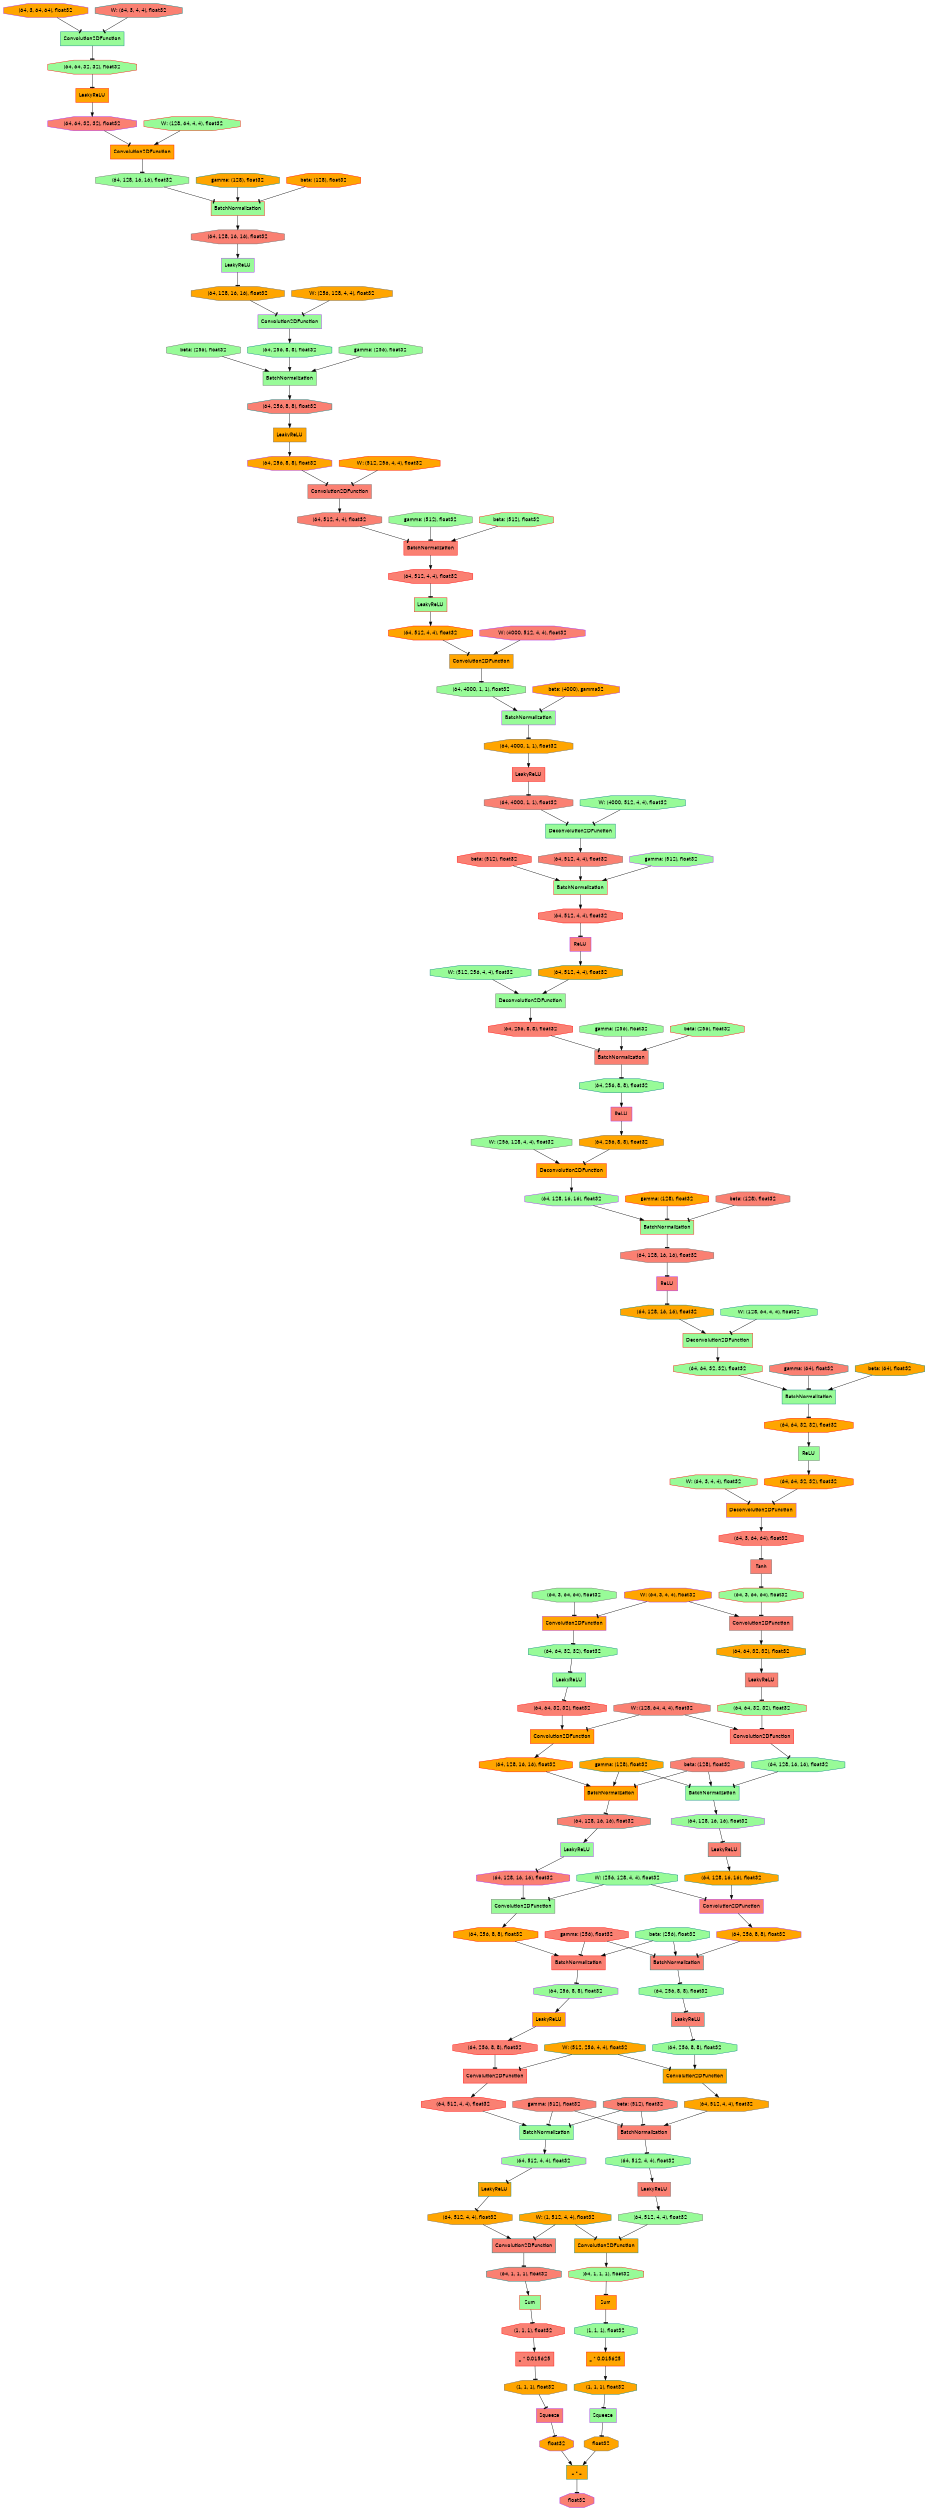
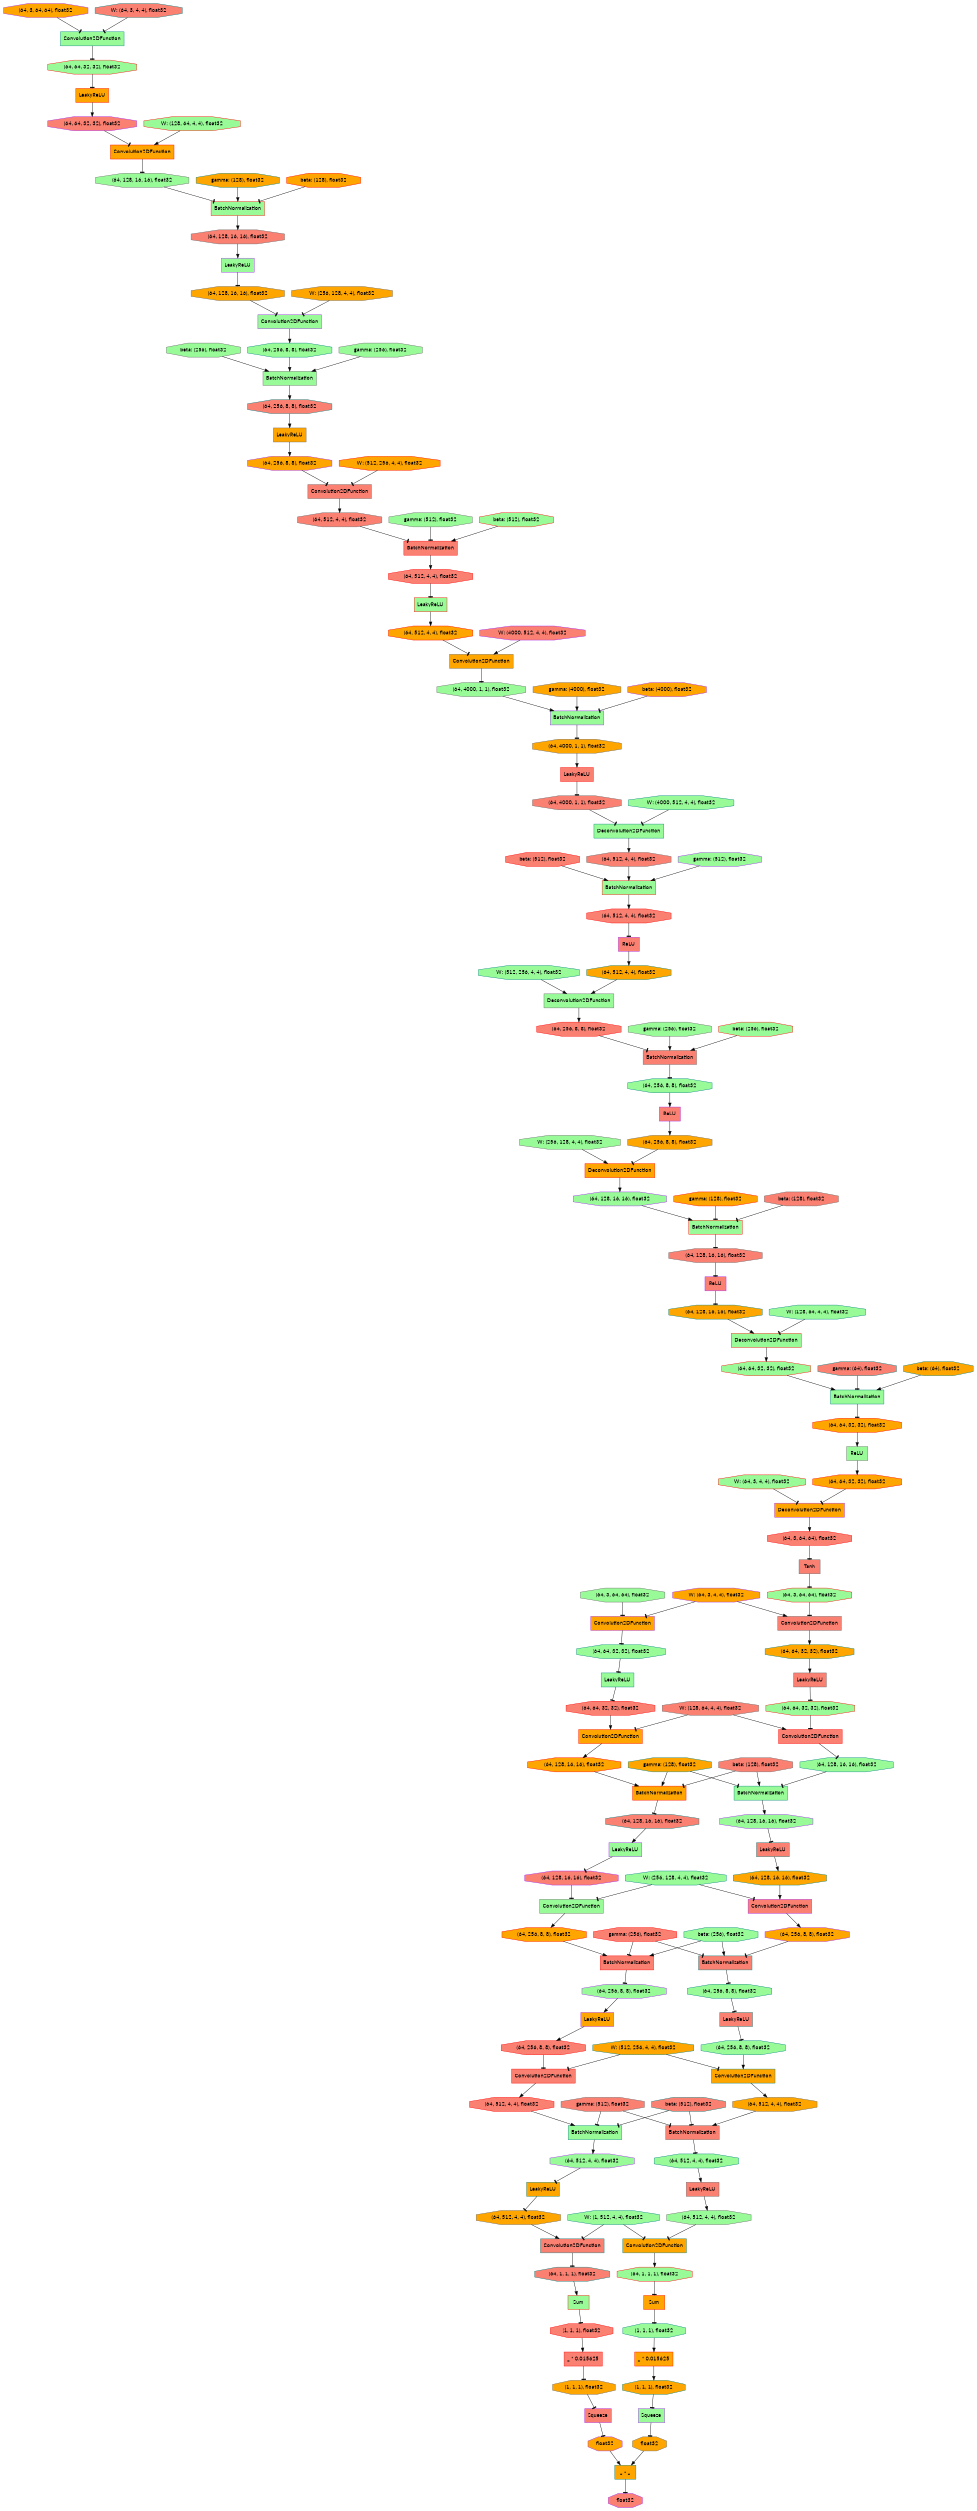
node "beta: (4000), gamma32": label "beta: (4000), gamma32" -> "beta: (4000), float32"
node "gamma: (4000), float32": added
node "W: (1, 512, 4, 4), float32": fillcolor orange -> palegreen
